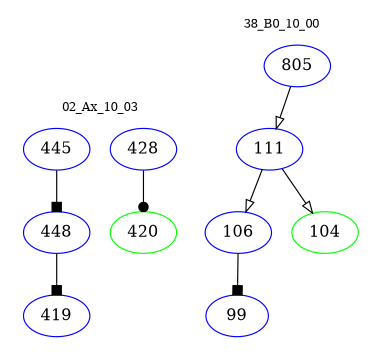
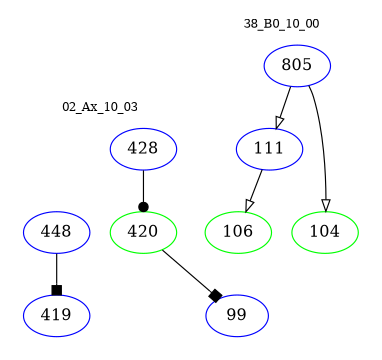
node "445": removed
edge "111" -> "104": now "805" -> "104"
node "106": color blue -> green
edge "106" -> "99": now "420" -> "99"
